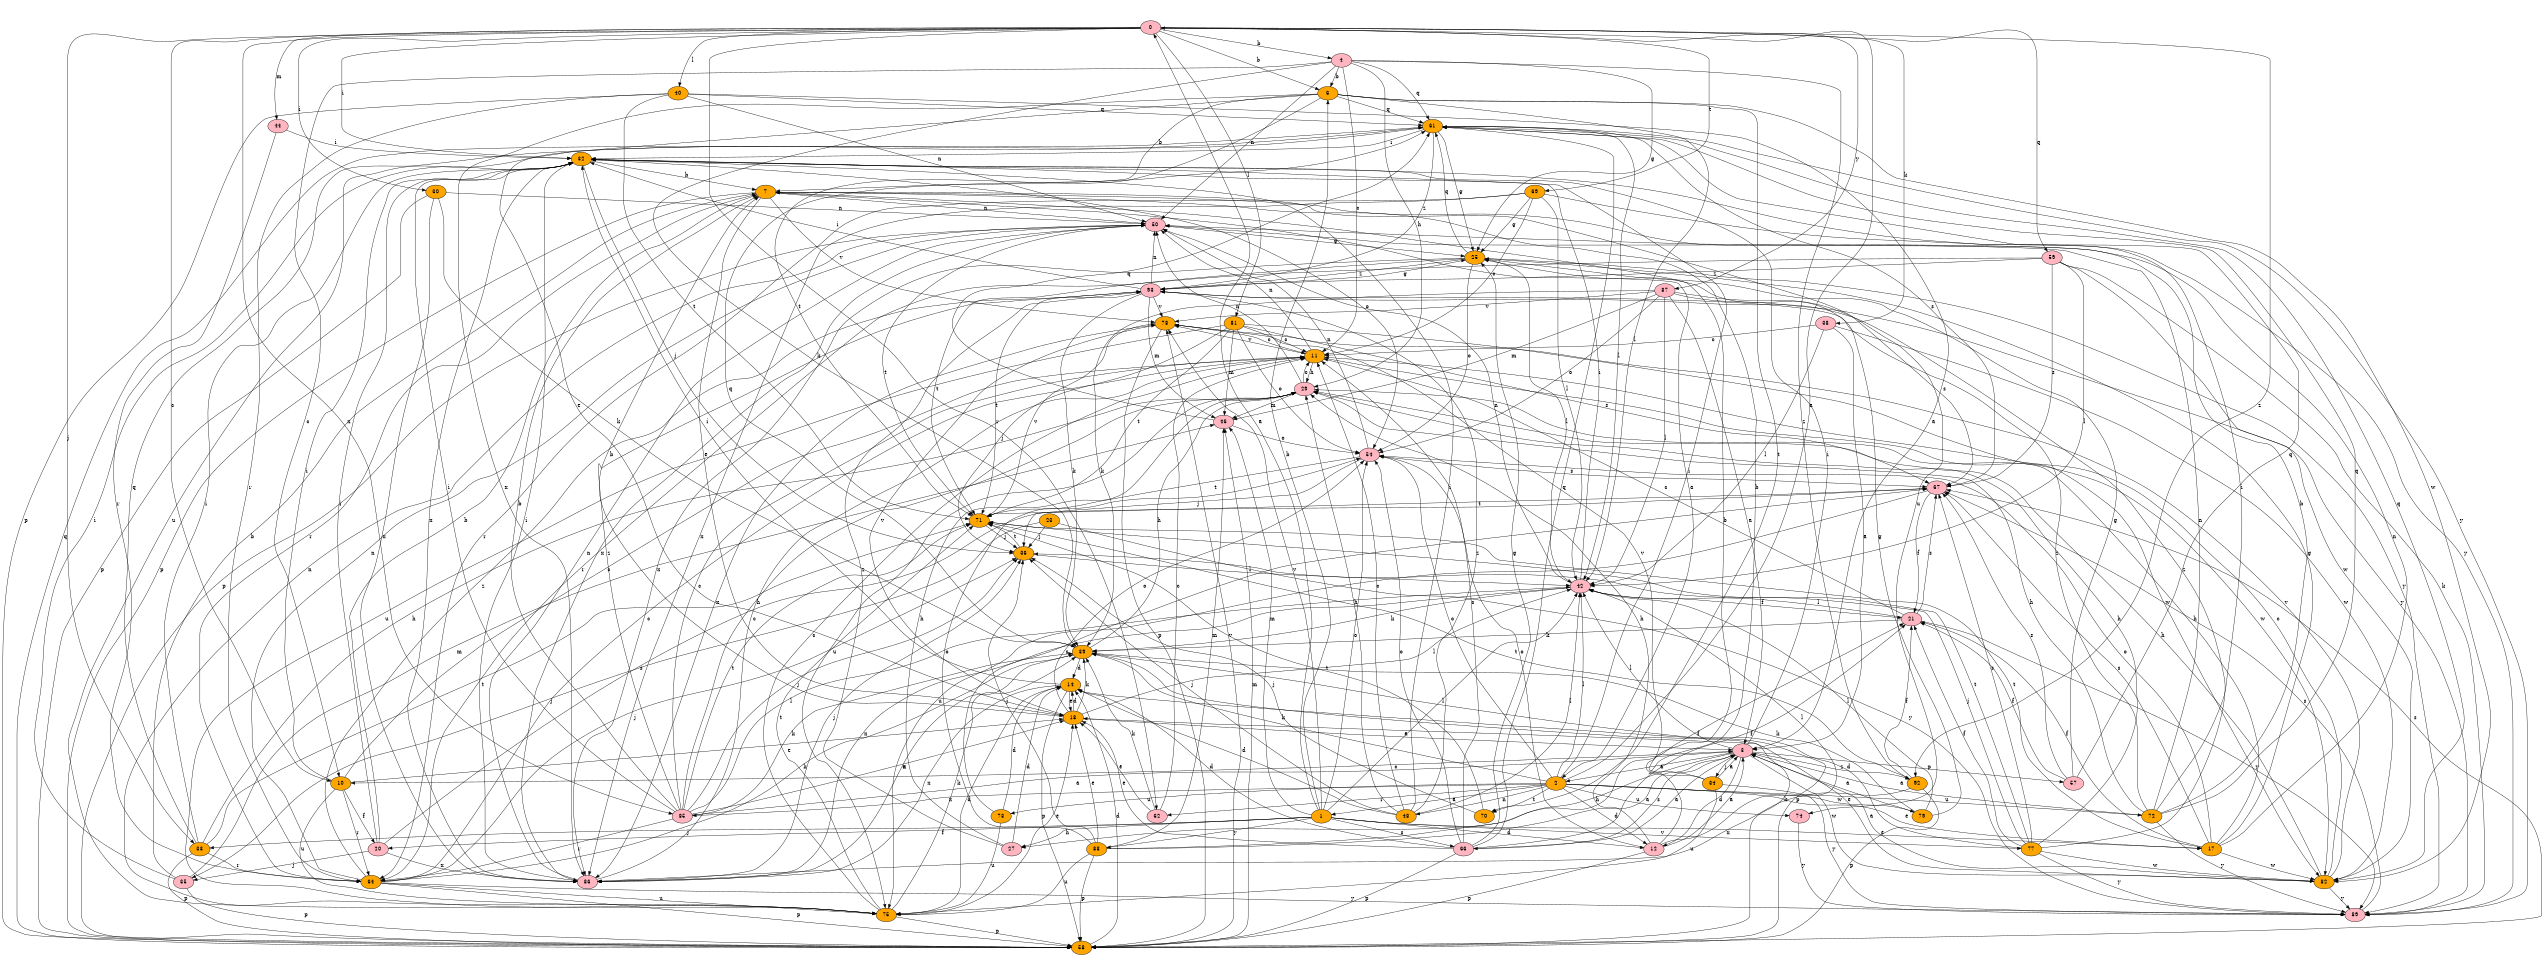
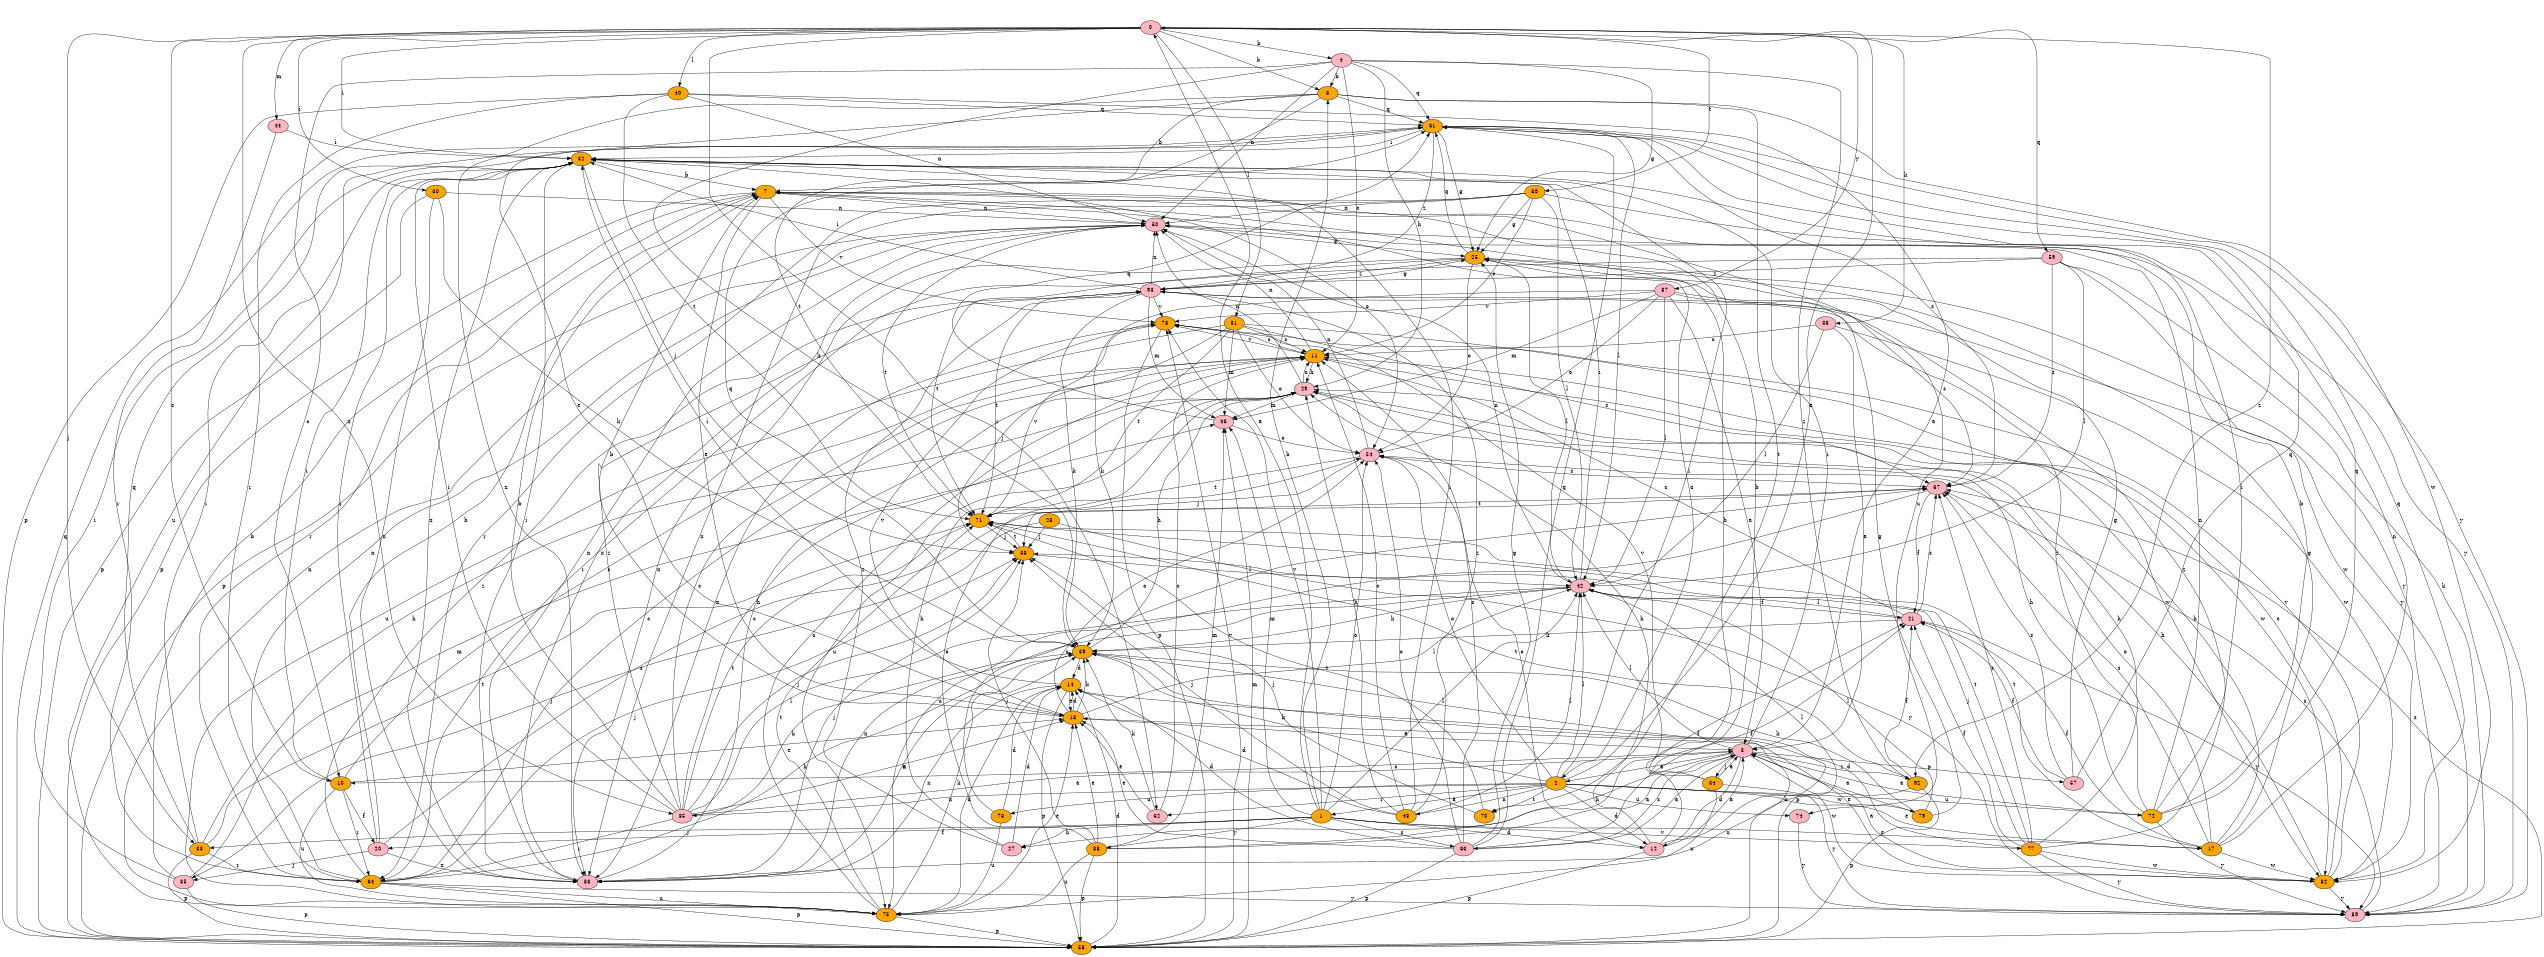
edge "6" -> "42": removed, label "l"
edge "69" -> "50": added, label "n"
